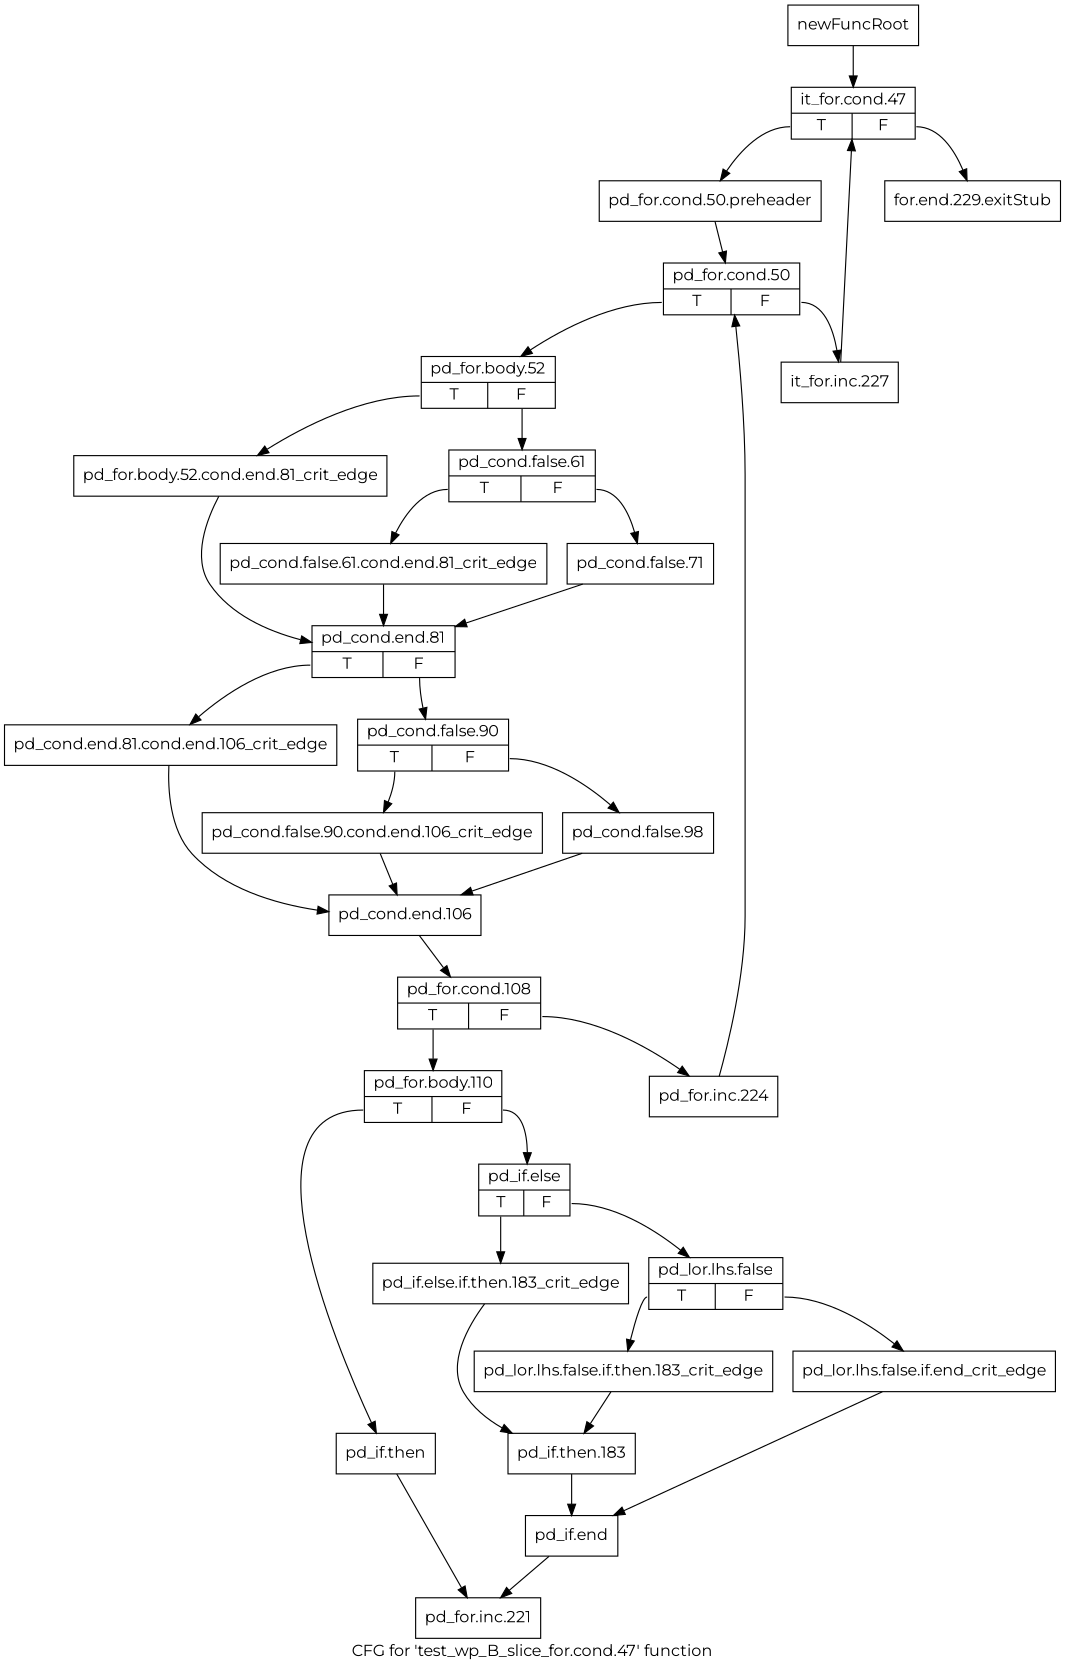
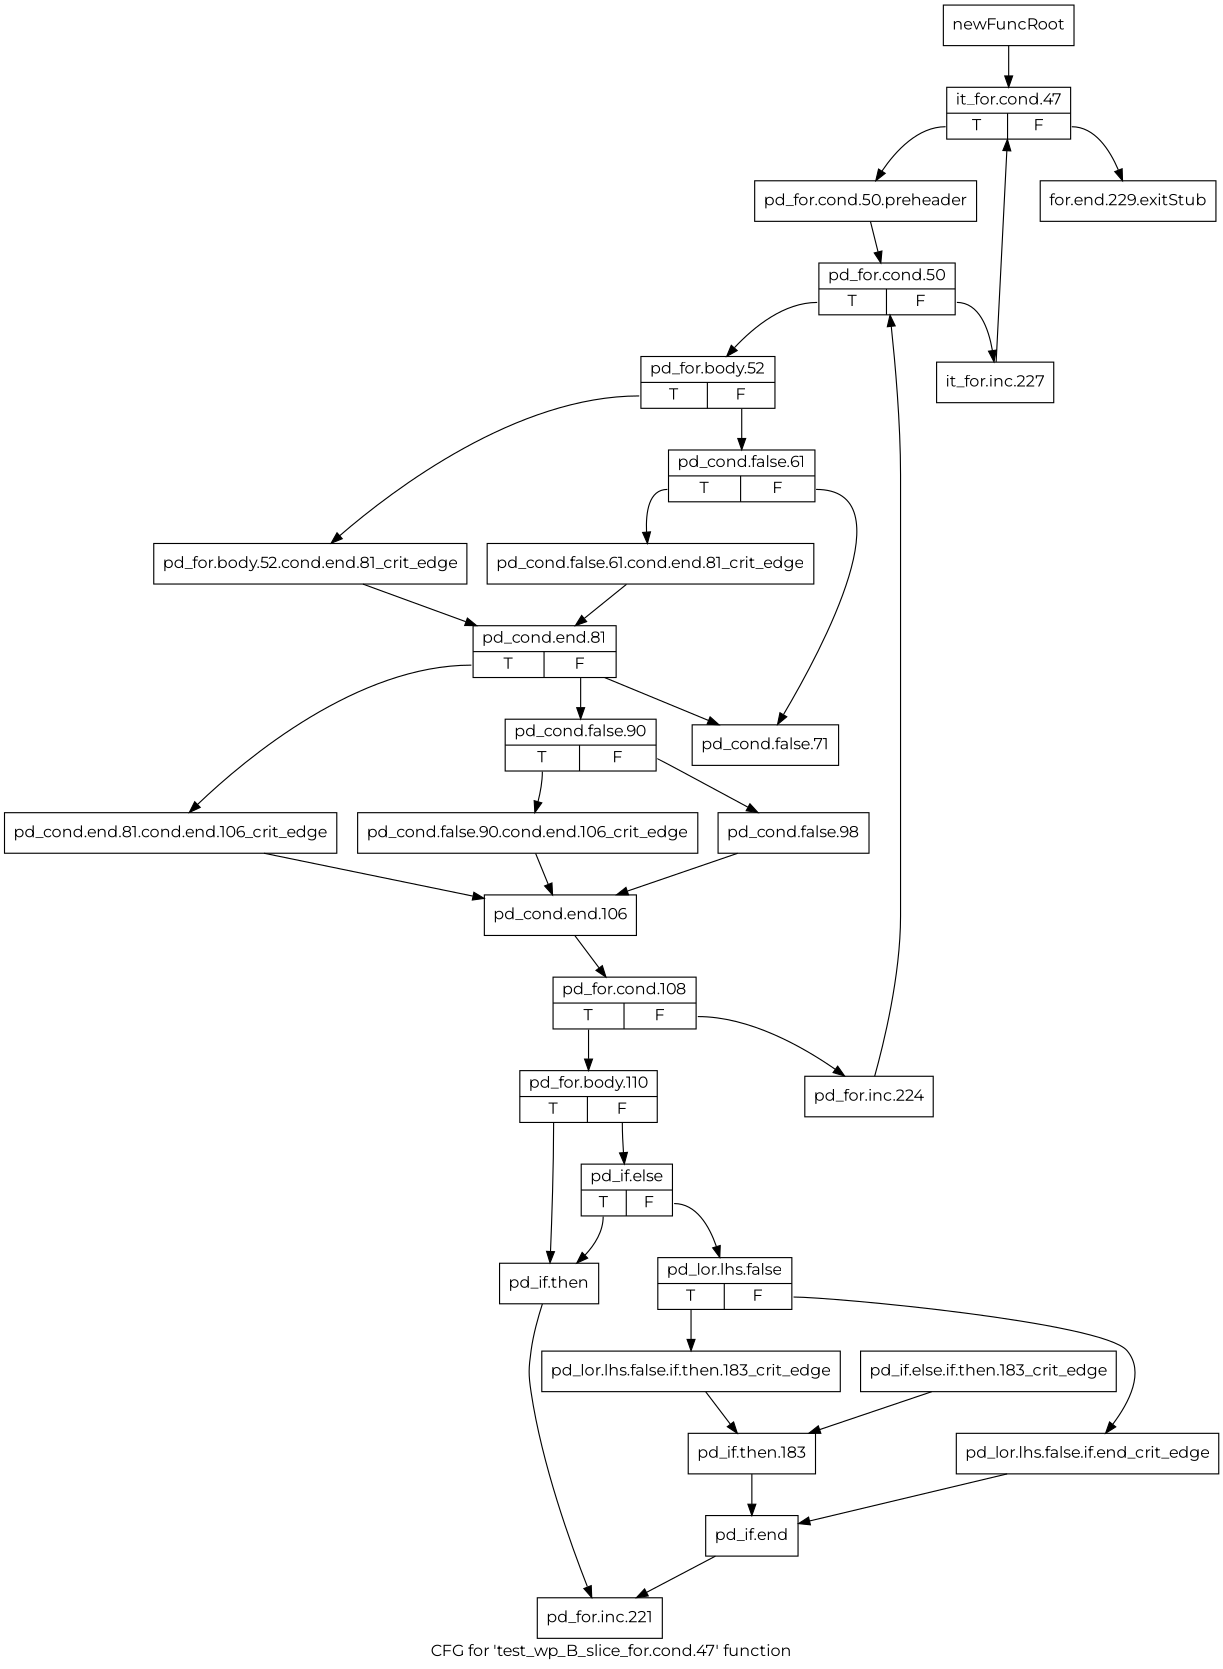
edge "pd_cond.false.71" -> "pd_cond.end.81": reversed
edge "pd_if.else" -> "pd_if.else.if.then.183_crit_edge": now "pd_if.else" -> "pd_if.then"
